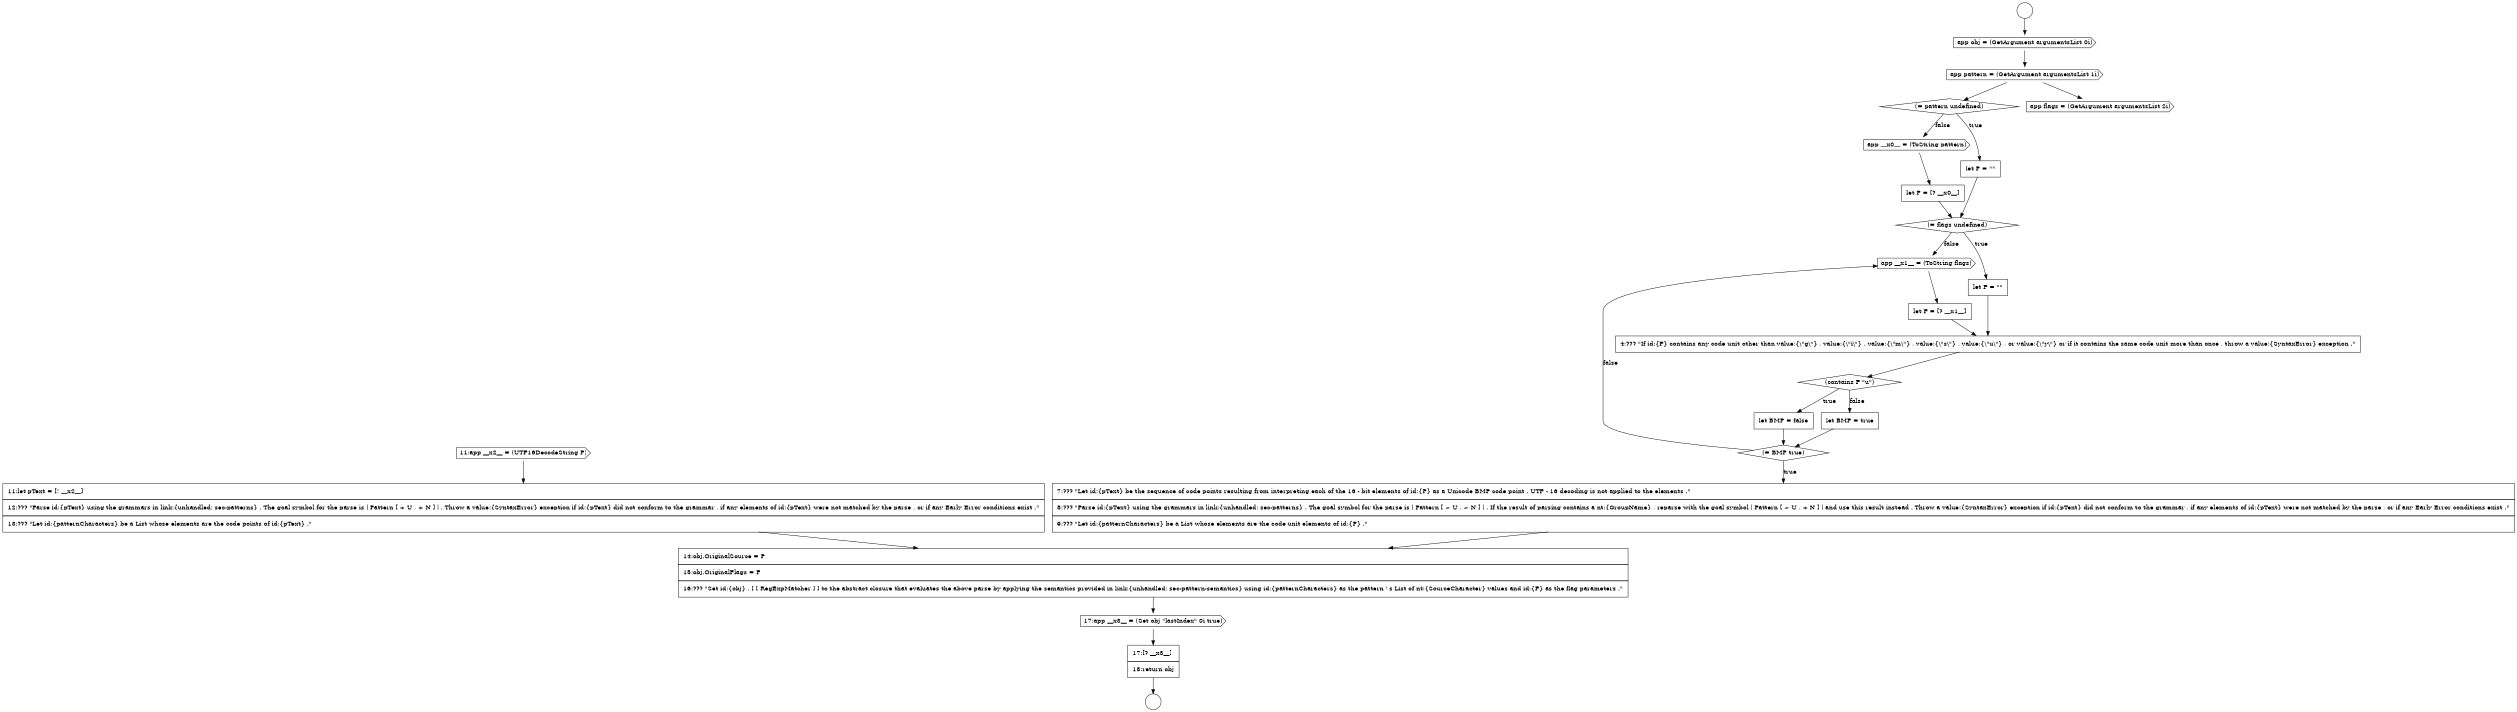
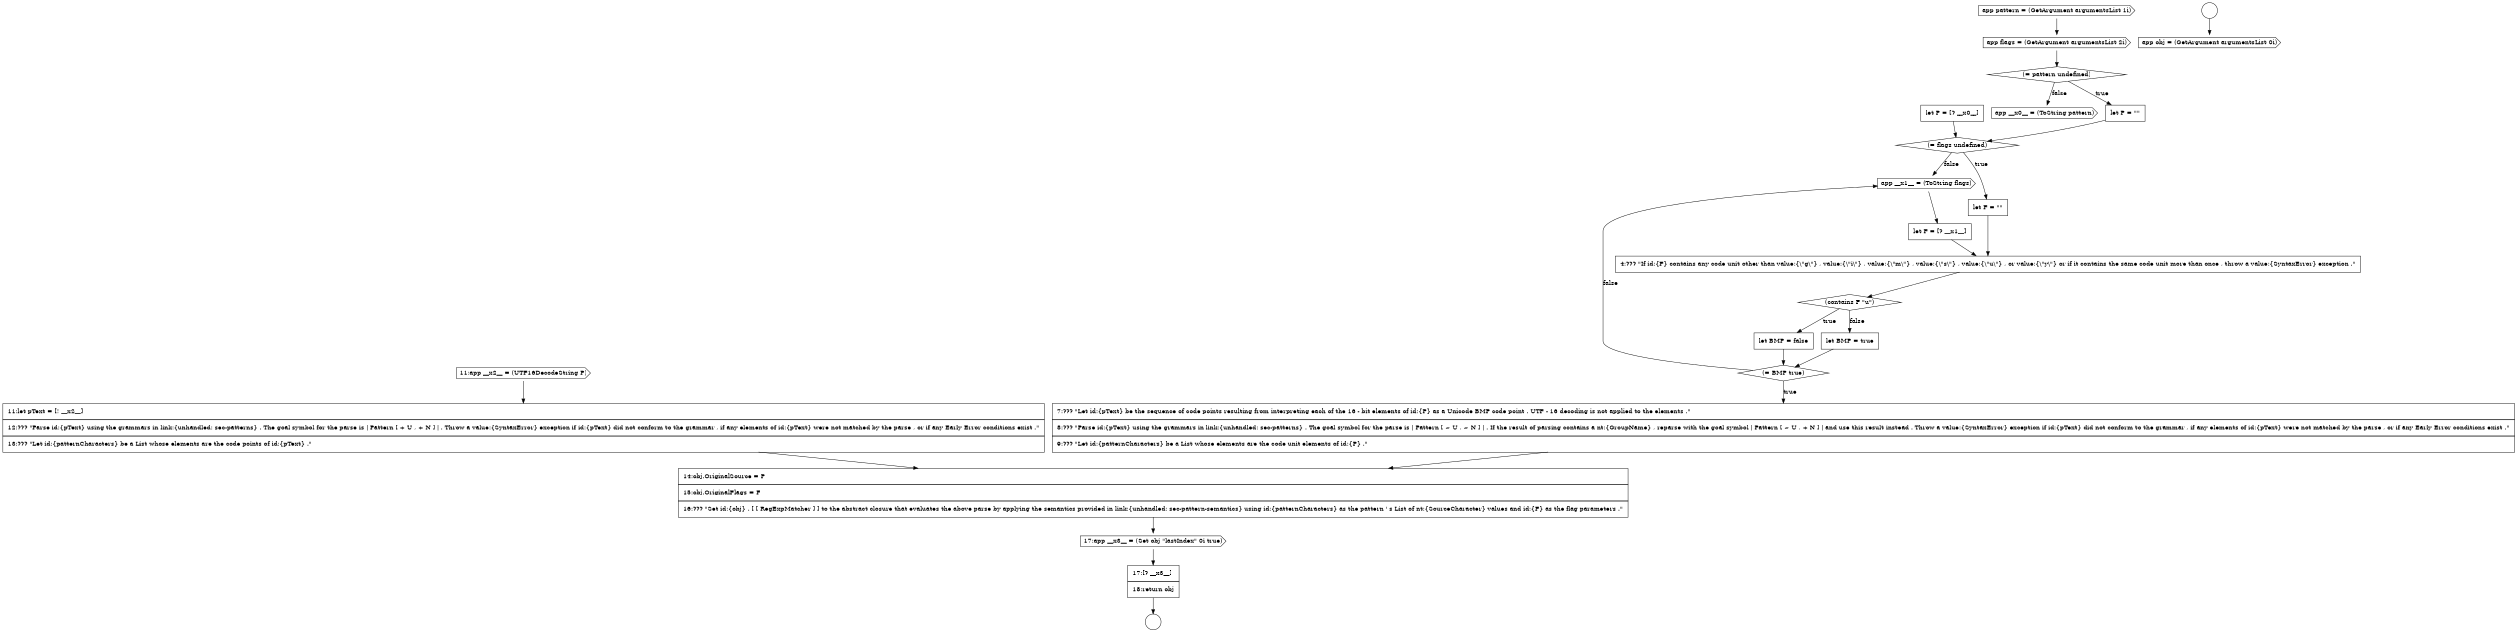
edge "app obj = (GetArgument argumentsList 0i)" -> "app pattern = (GetArgument argumentsList 1i)": removed
edge "app pattern = (GetArgument argumentsList 1i)" -> "(= pattern undefined)": now "app flags = (GetArgument argumentsList 2i)" -> "(= pattern undefined)"
edge "app __x0__ = (ToString pattern)" -> "let P = [? __x0__]": removed
